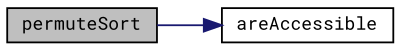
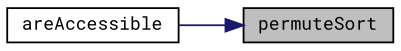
edge "permuteSort" -> "areAccessible": reversed
